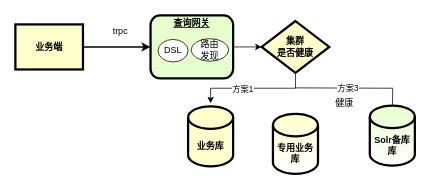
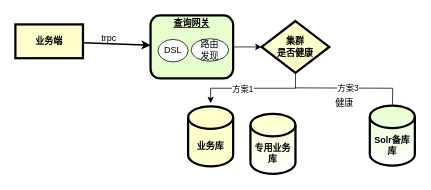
node "trpc": moved (120, 32) -> (109, 39)
node "业务端": size 68x45 -> 68x34
node "专用业务库": moved (295, 144) -> (273, 144)
